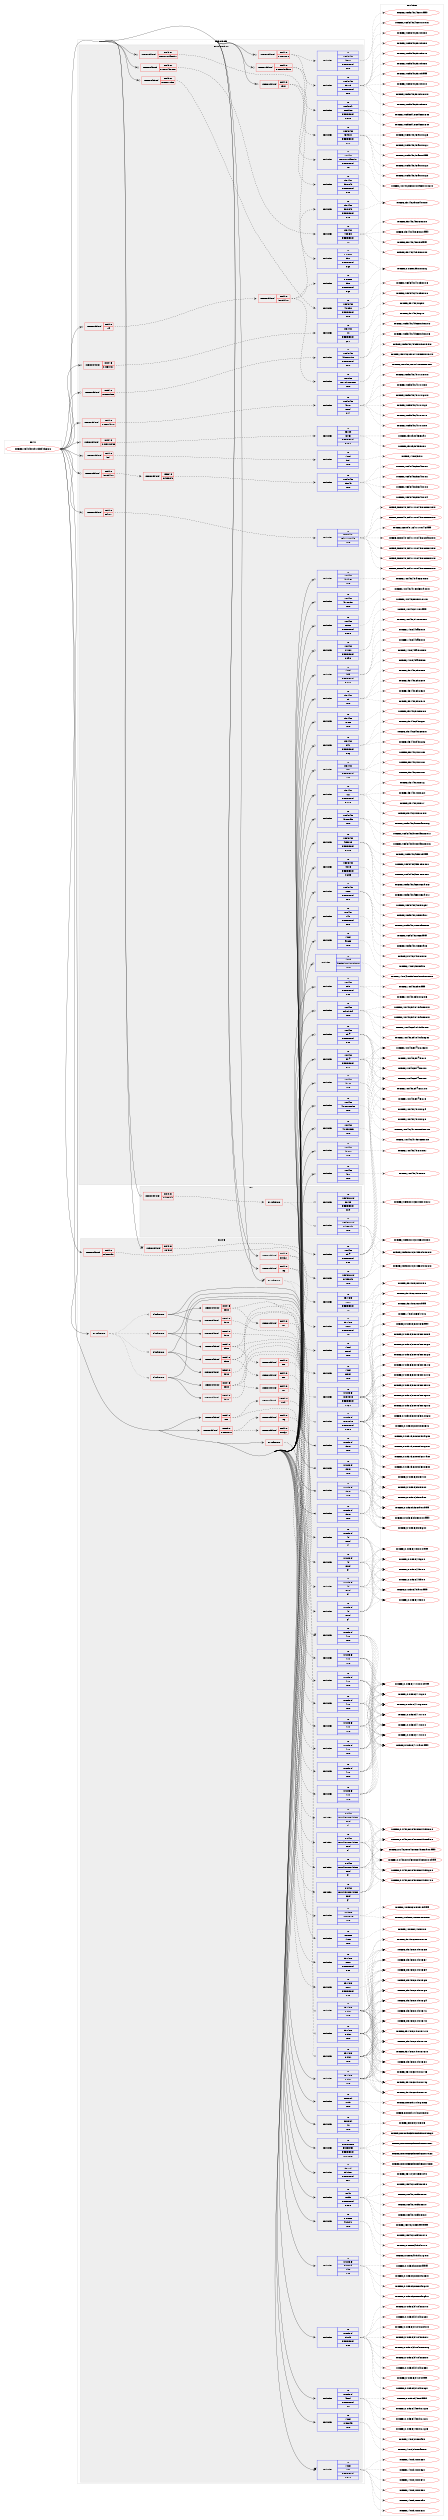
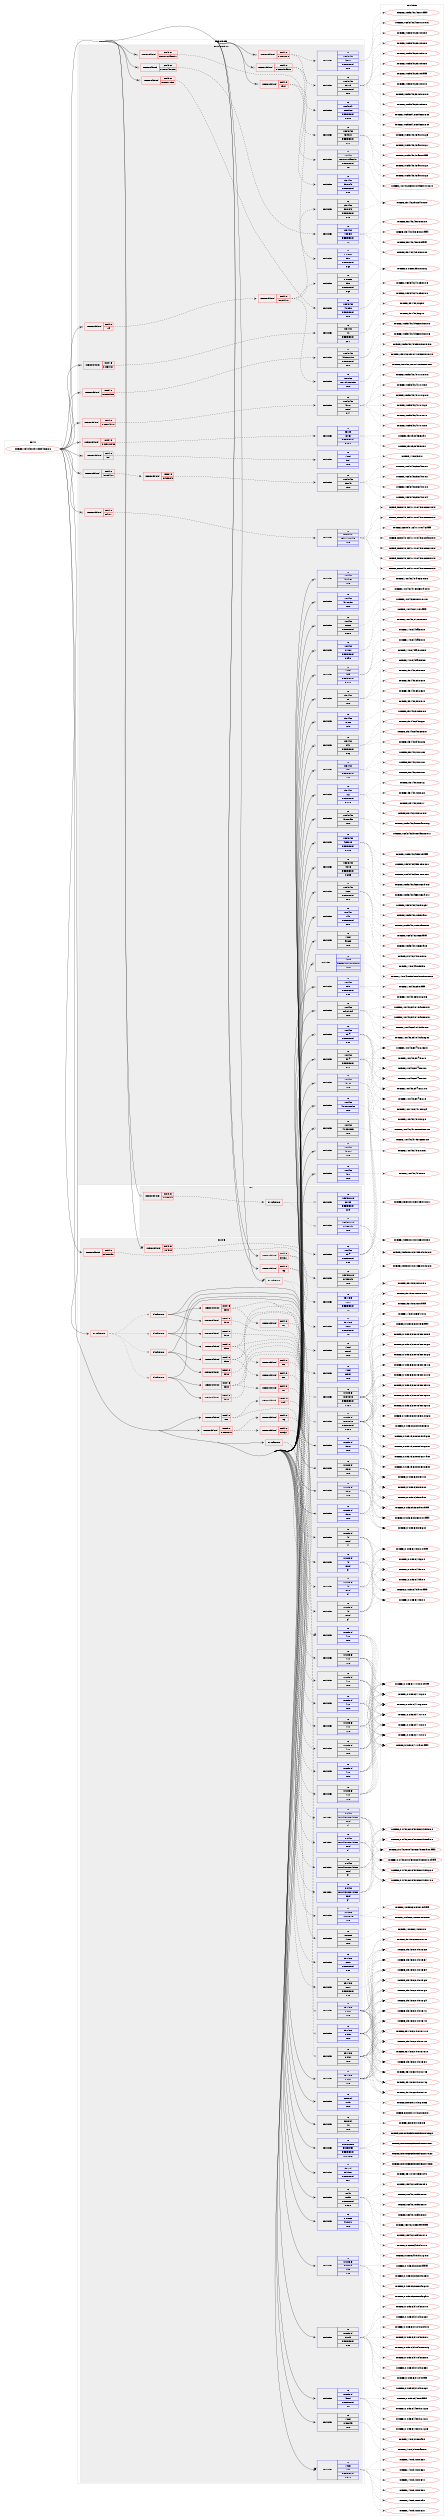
node "portage://media-libs/fontconfig-2.13.1-r2": removed
node "portage://virtual/theme-9-r2": label "portage://virtual/theme-9-r2" -> "portage://virtual/ffmpeg-9-r2"
node "portage://x11-libs/libX11-1.6.9": label "portage://x11-libs/libX11-1.6.9" -> "portage://x11-virtual/libX11-1.6.9"
node "portage://media-sound/apulse-0.1.12-r4": label "portage://media-sound/apulse-0.1.12-r4" -> "portage://pango-sound/apulse-0.1.12-r4"
